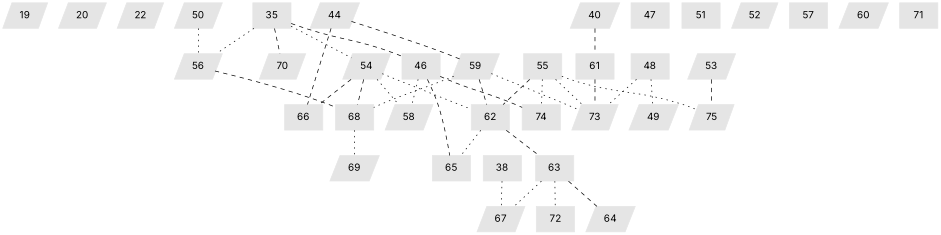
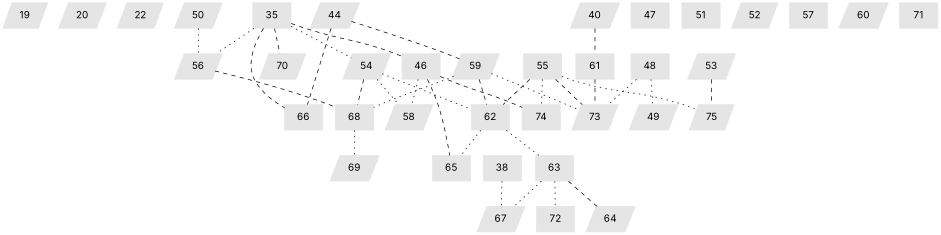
edge "54" -- "66": now "35" -- "66"
edge "55" -- "73": style dotted -> dashed
edge "62" -- "63": style dashed -> dotted
